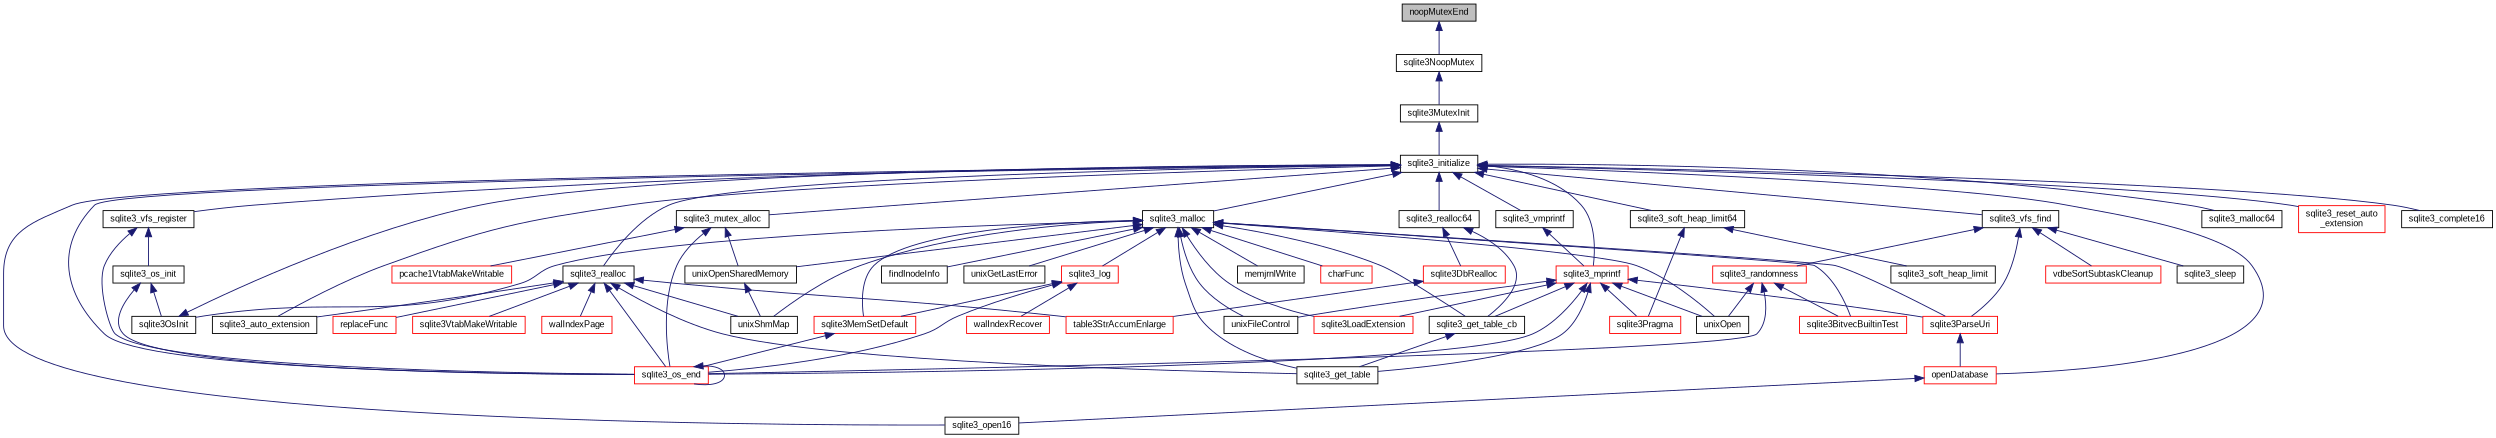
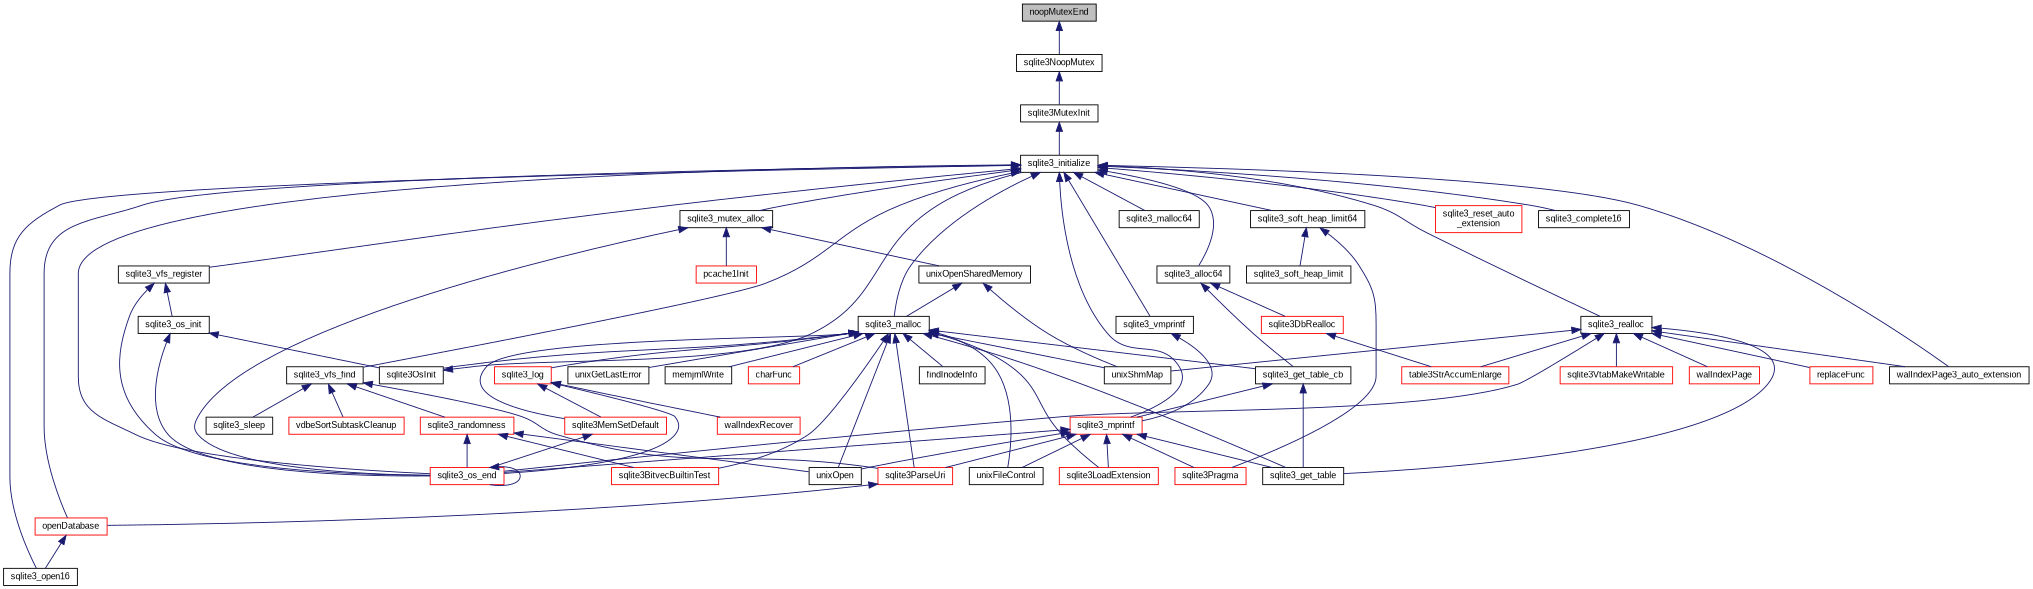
node "sqlite3_realloc64": label "sqlite3_realloc64" -> "sqlite3_alloc64"
edge "unixOpenSharedMemory" -> "sqlite3_malloc": reversed
node "pcache1VtabMakeWritable": label "pcache1VtabMakeWritable" -> "pcache1Init"
edge "sqlite3_get_table_cb" -> "sqlite3_mprintf": reversed
node "sqlite3_auto_extension": label "sqlite3_auto_extension" -> "walIndexPage3_auto_extension"
